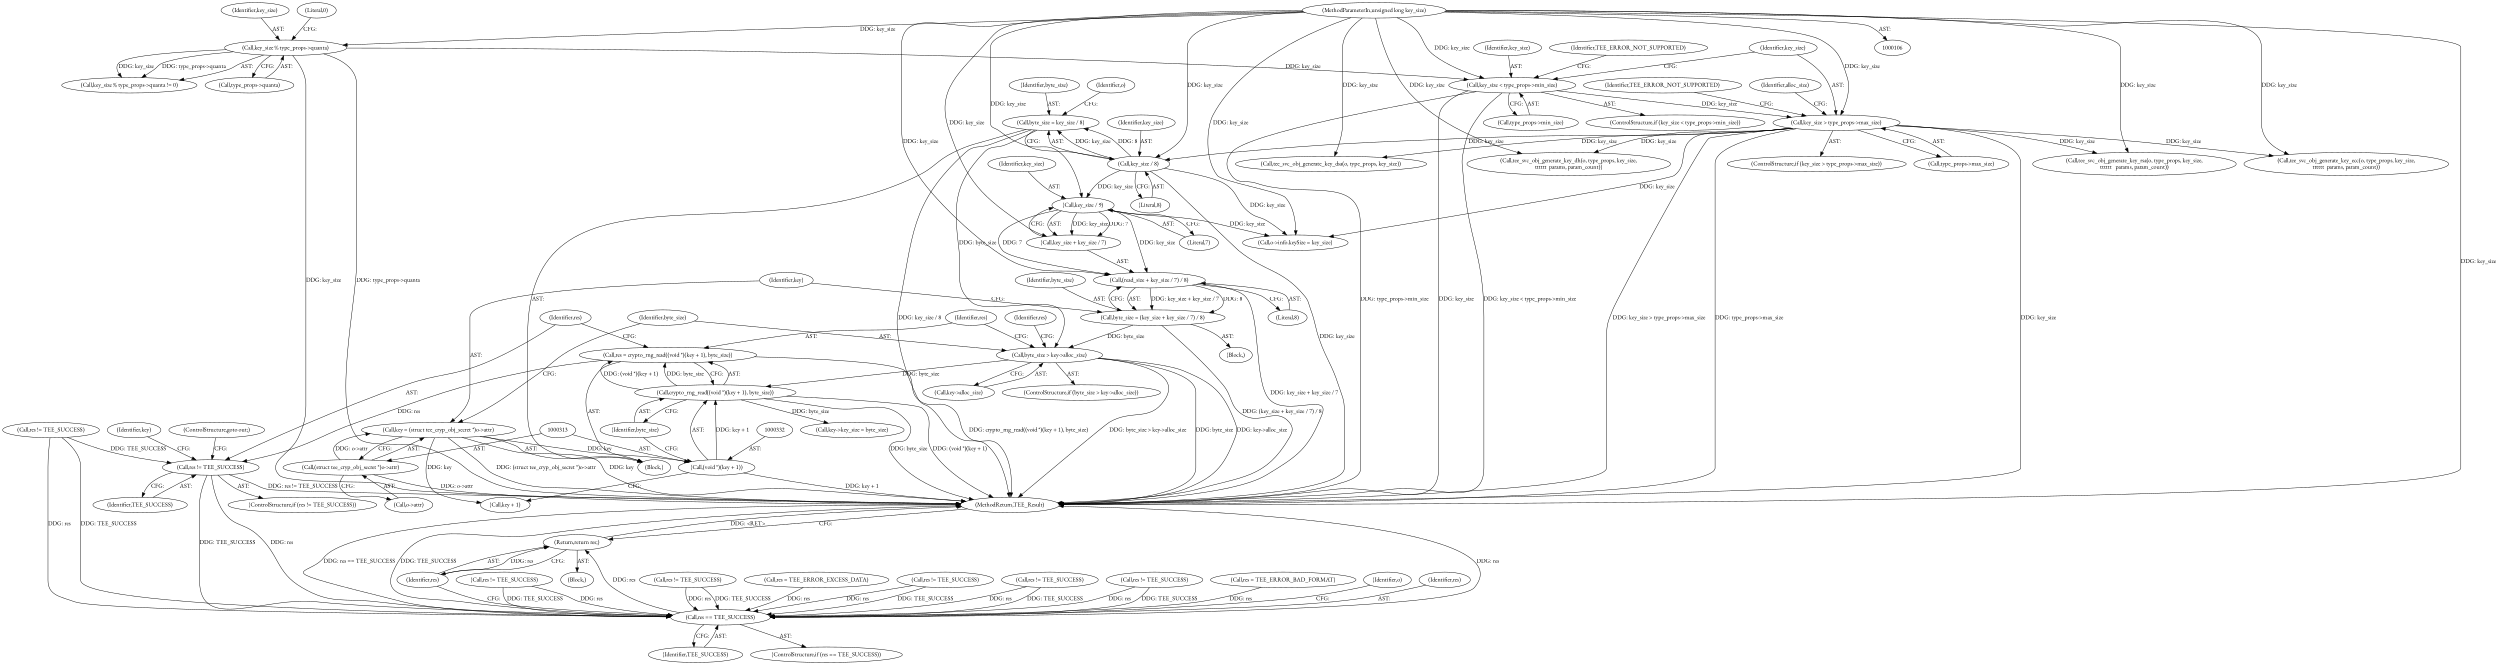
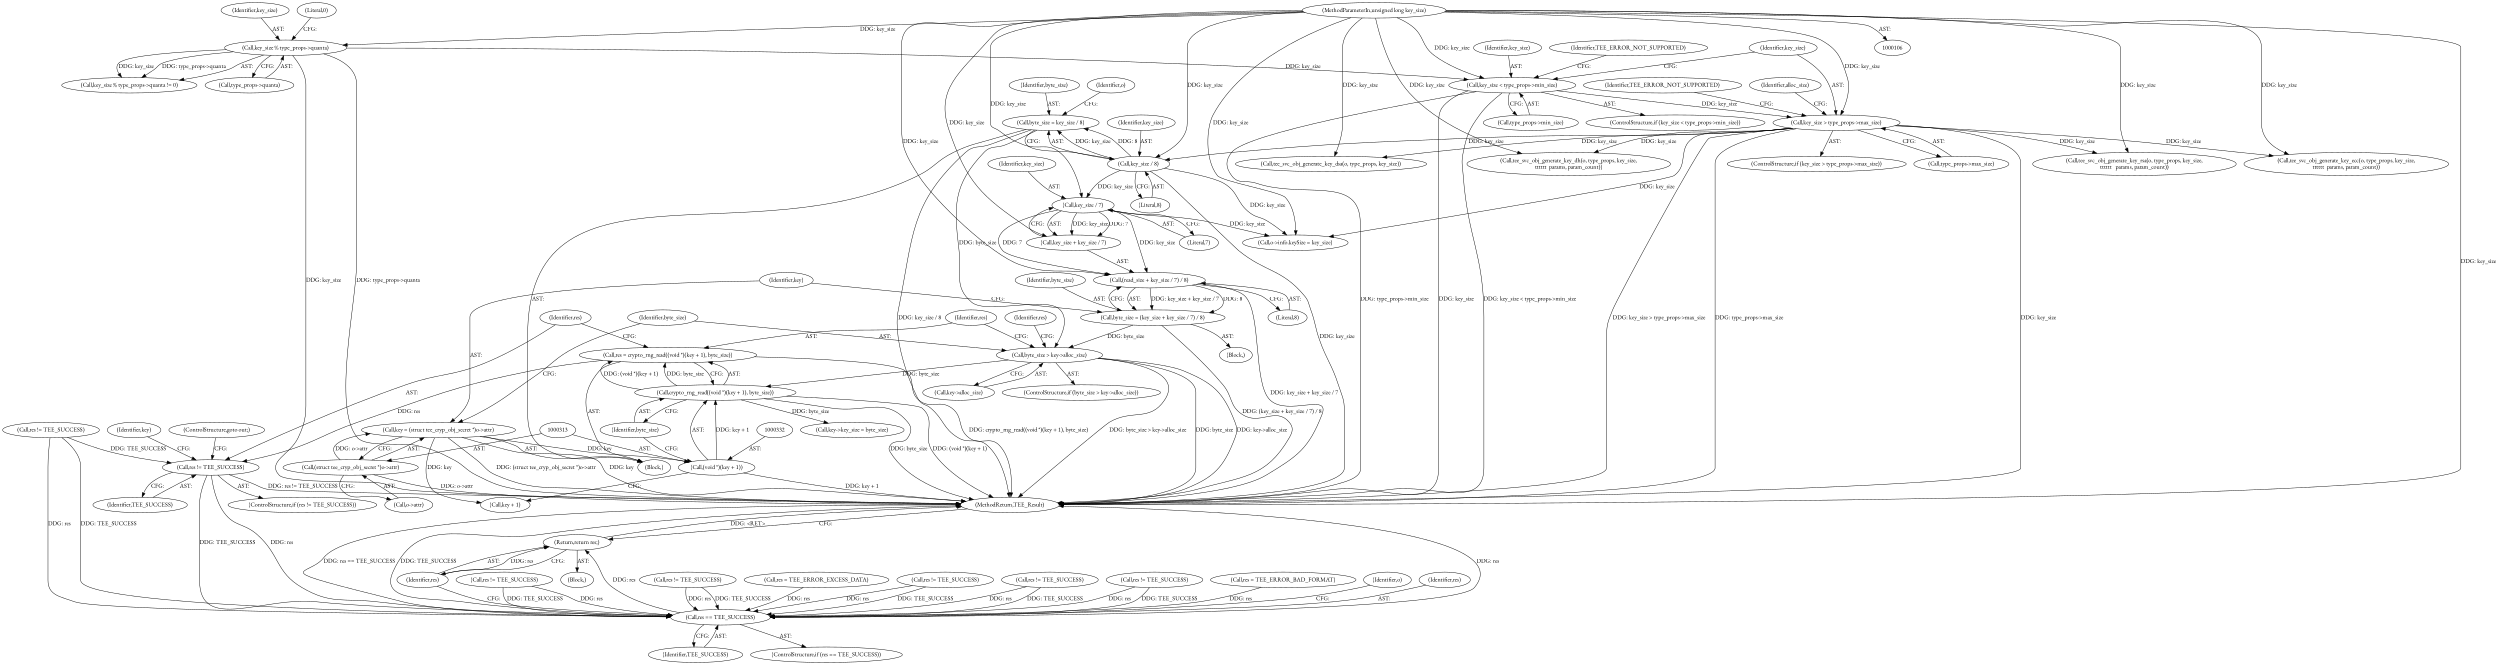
node "(Call,key_size / 9)": label "(Call,key_size / 9)" -> "(Call,key_size / 7)"
